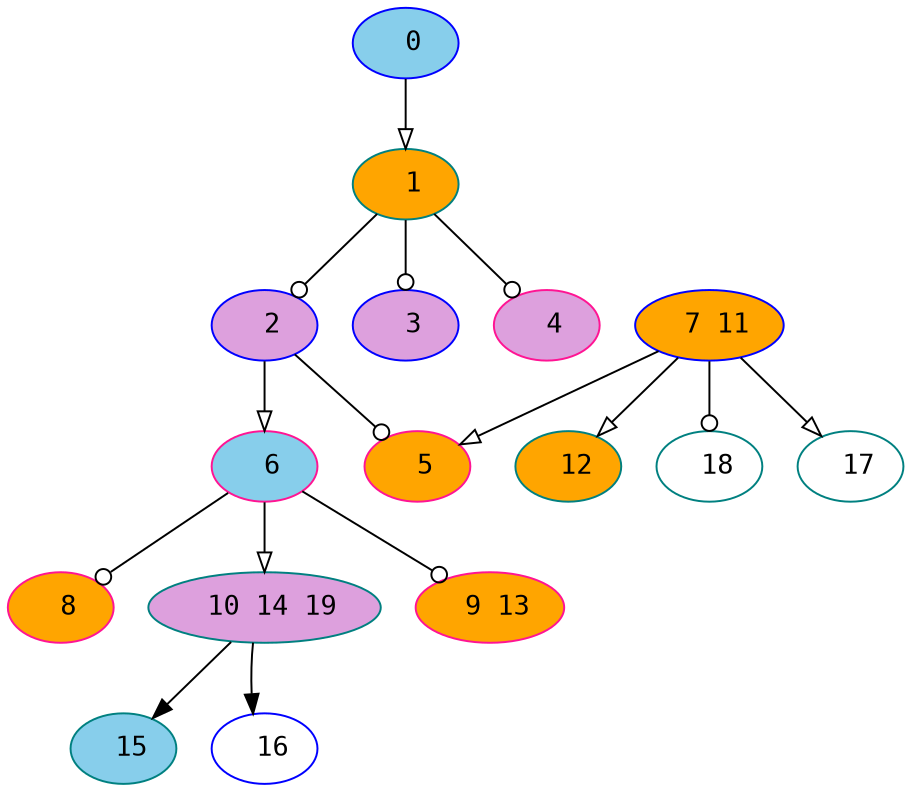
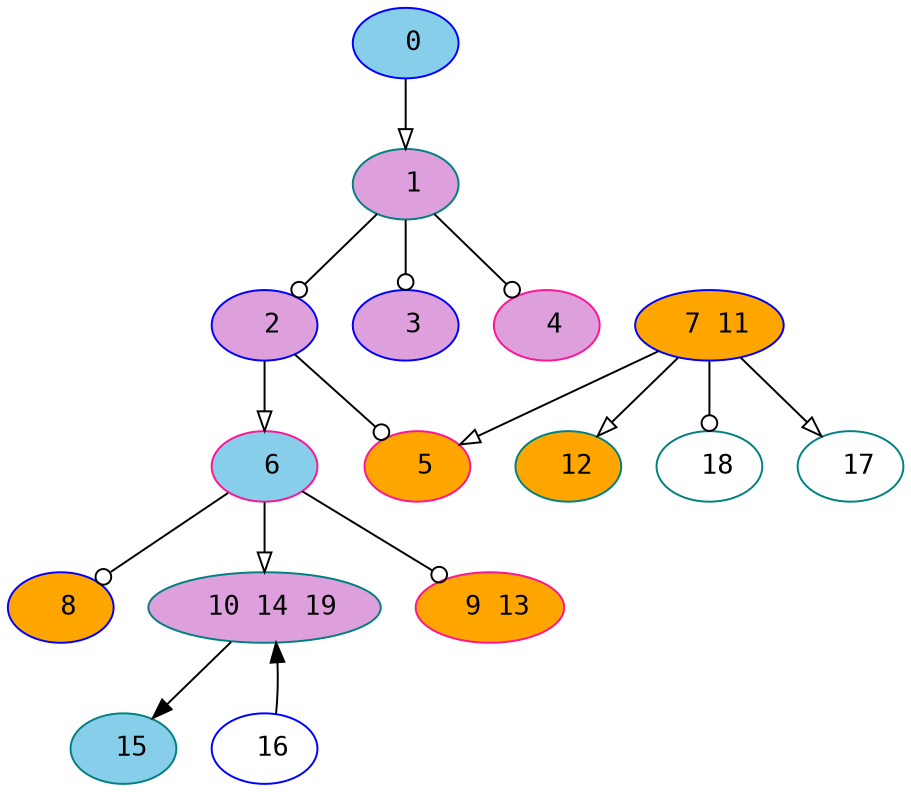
node "1": fillcolor orange -> plum
node "8": color deeppink -> blue
edge "10 14 19" -> "16": reversed
